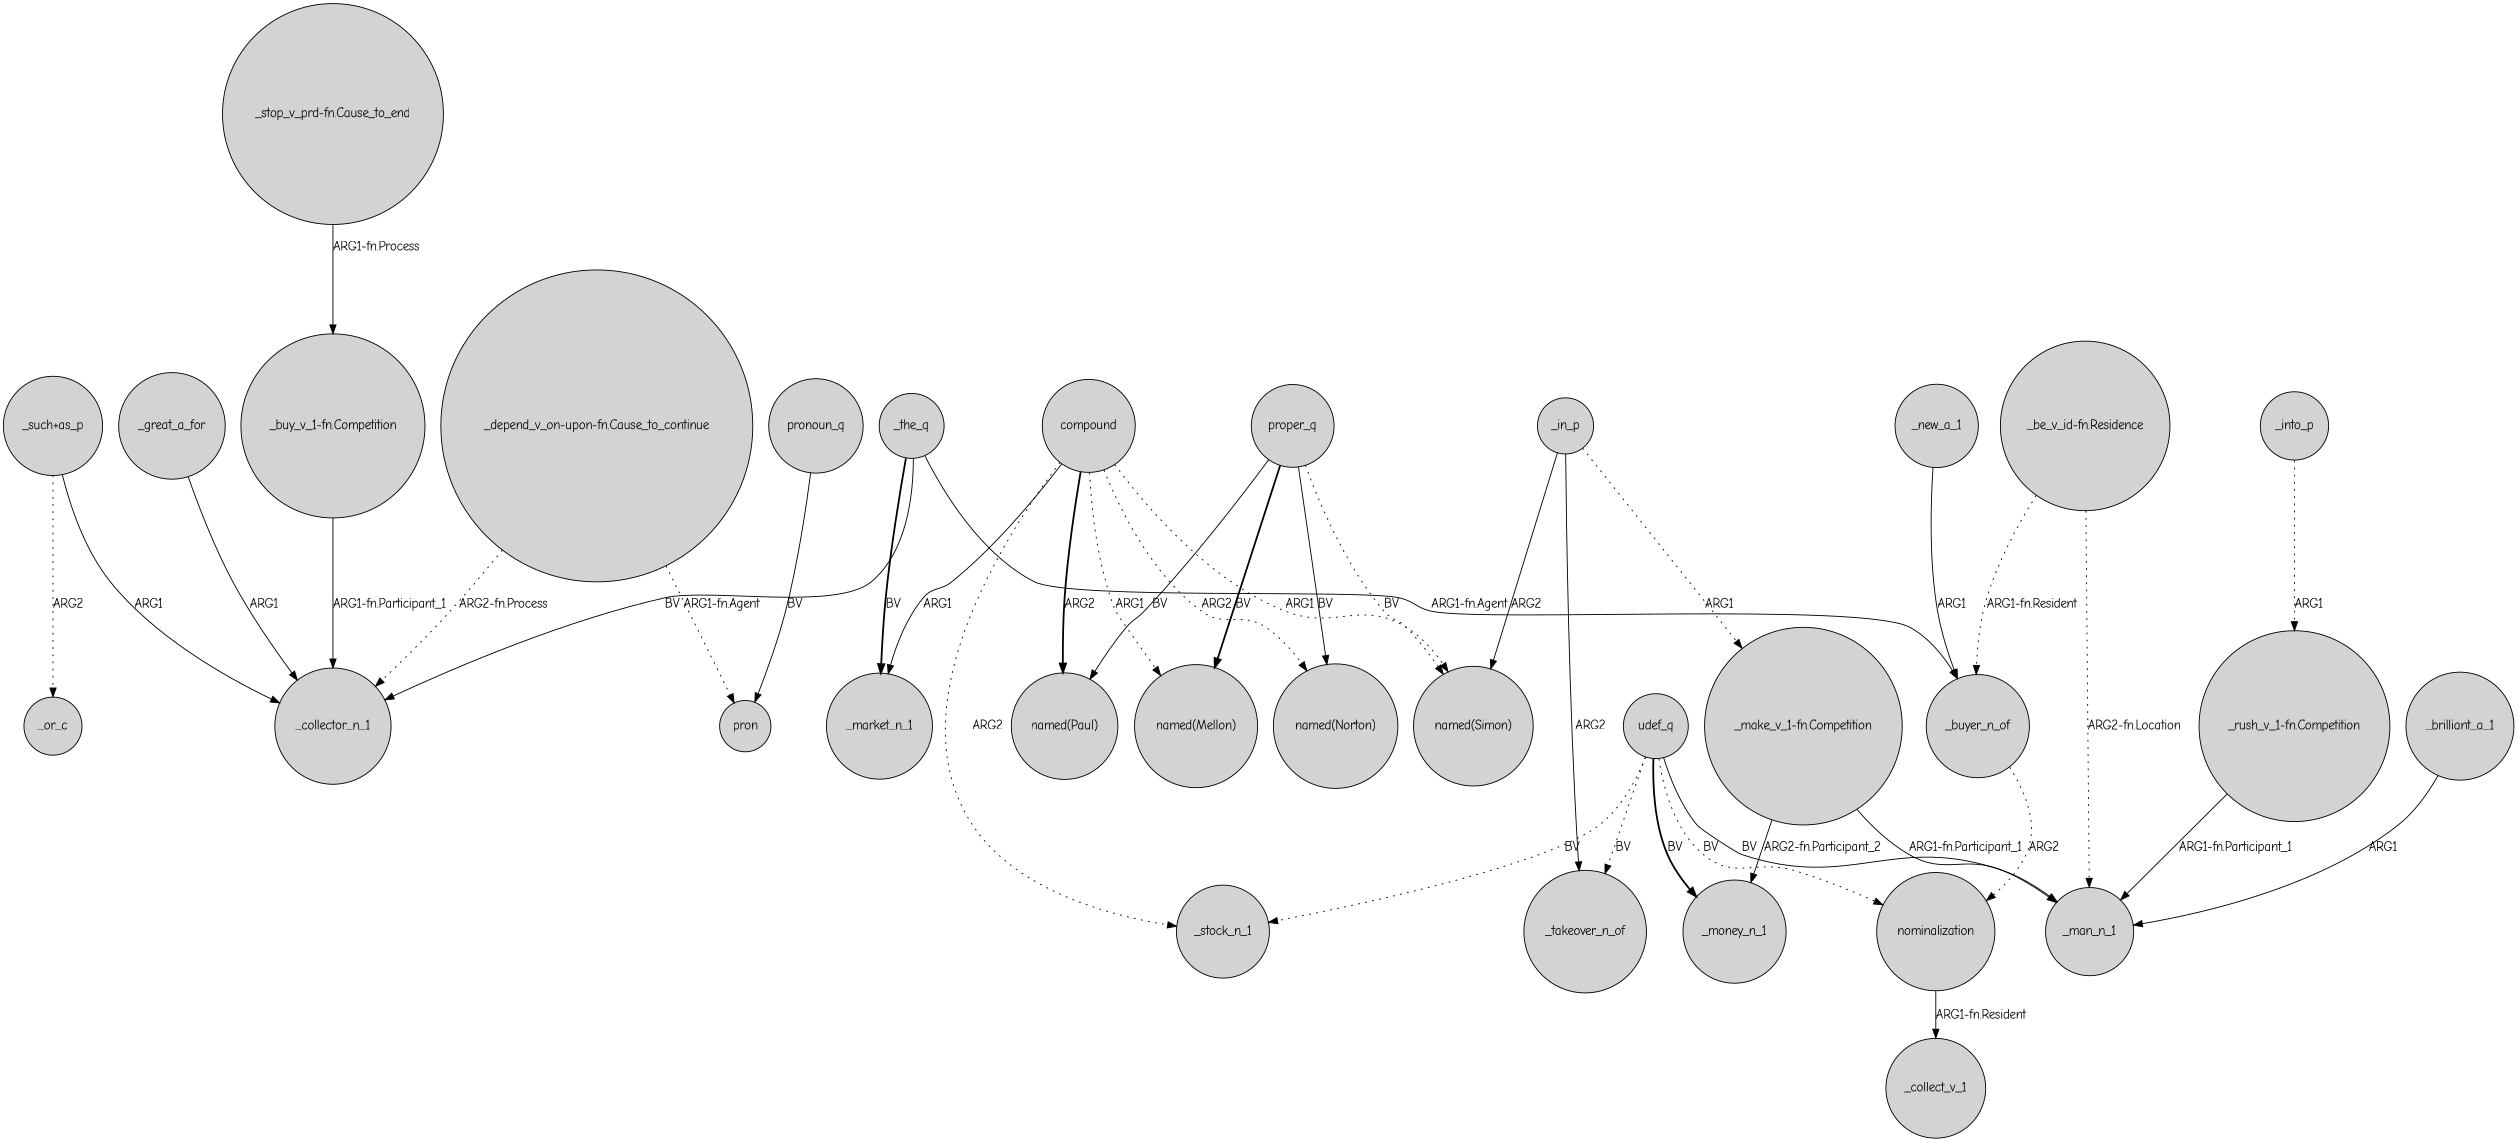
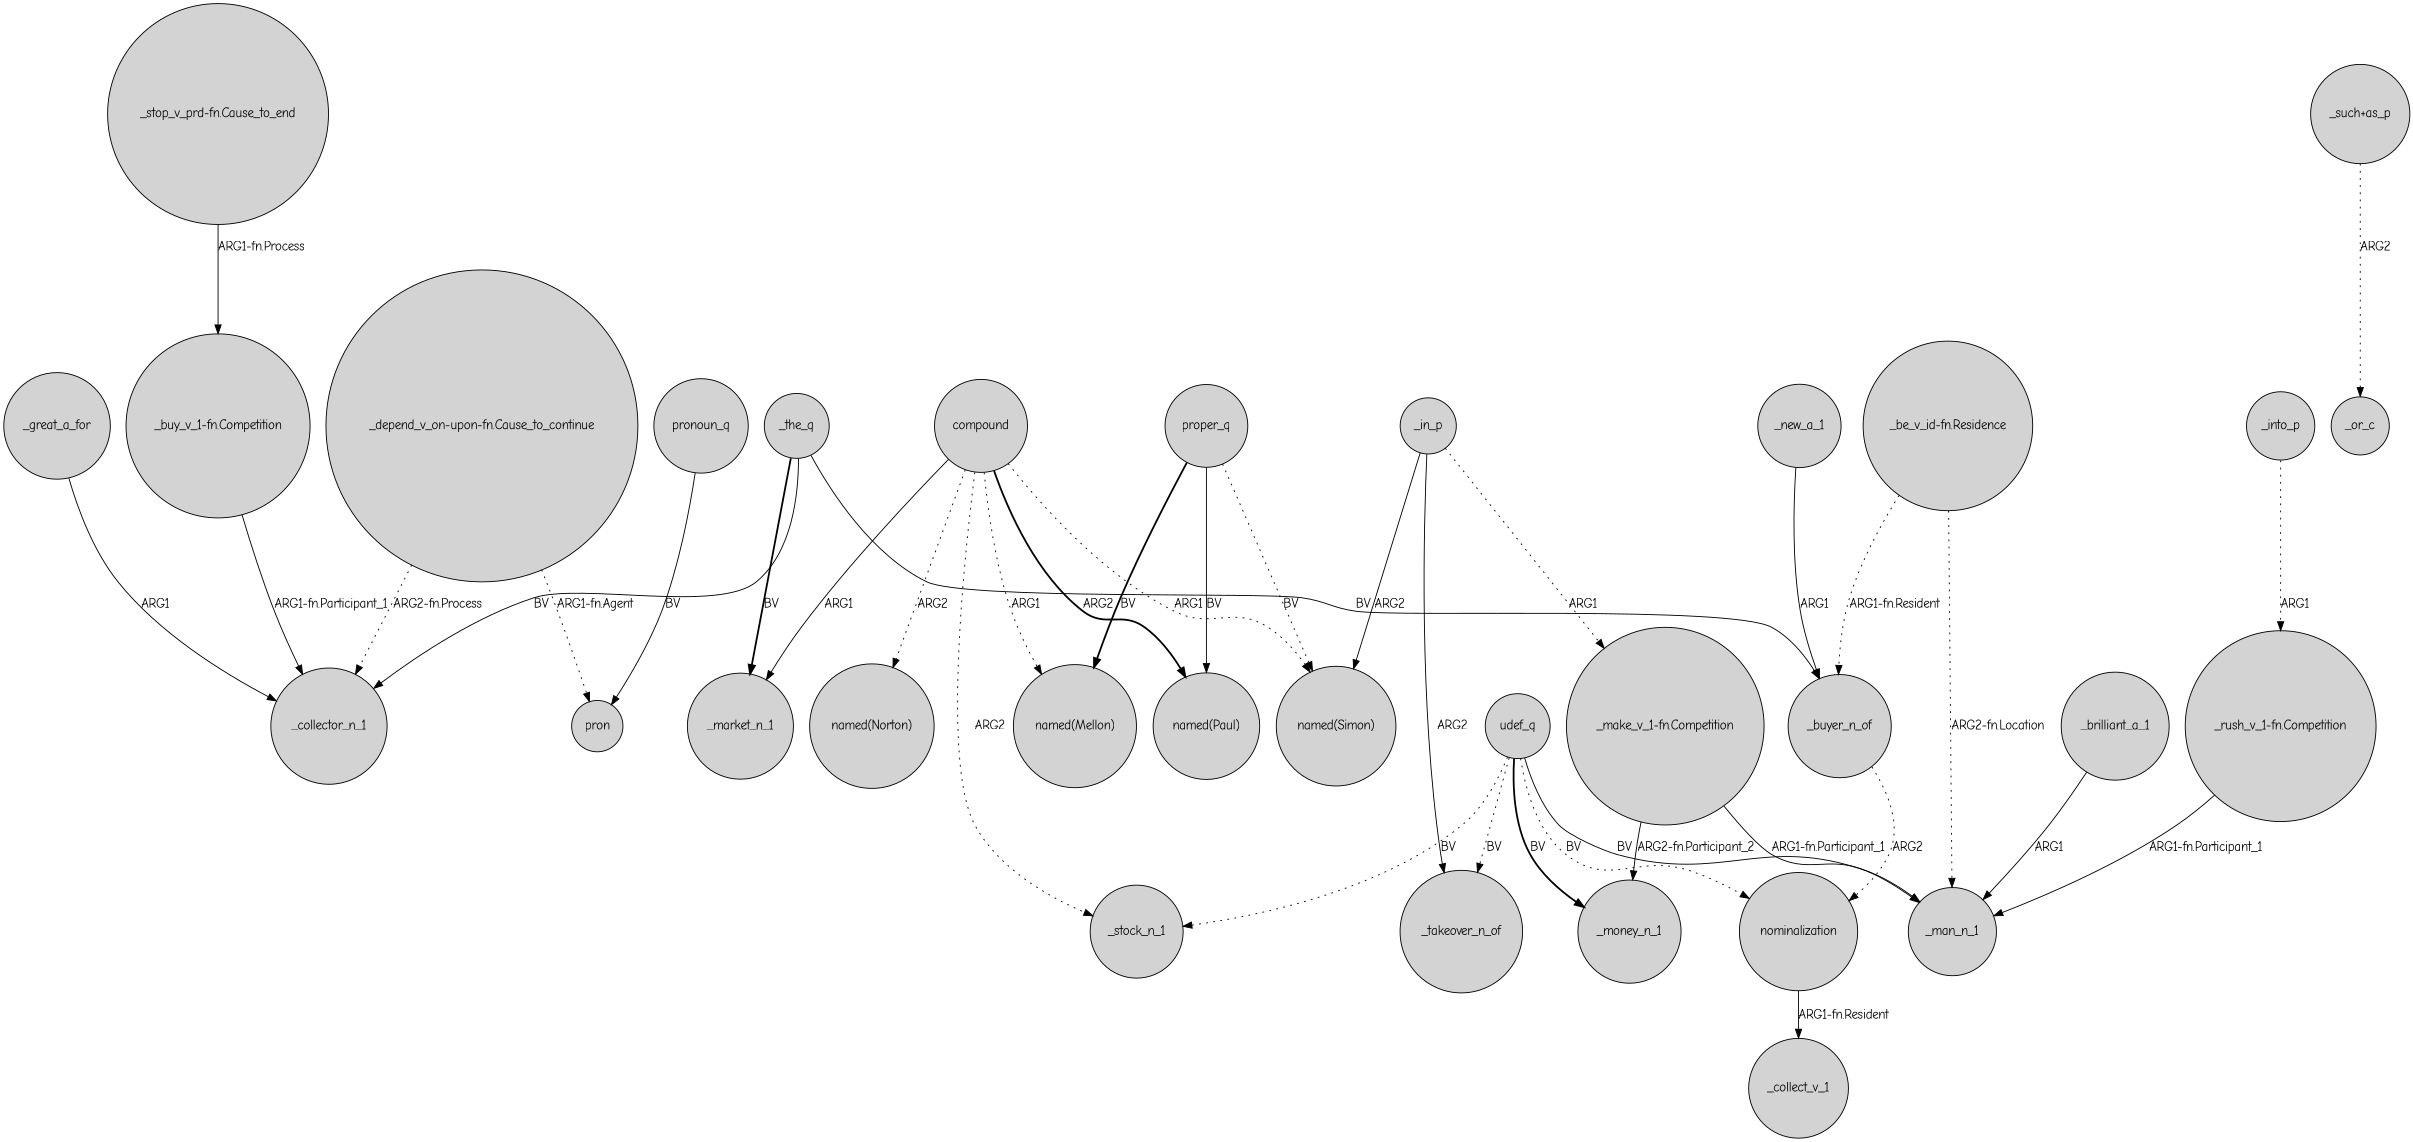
edge "proper_q" -> "named(Norton)": removed, label "BV"
edge "_the_q" -> "_buyer_n_of": label "ARG1-fn.Agent" -> "BV"
edge "_such+as_p" -> "_collector_n_1": removed, label "ARG1"
